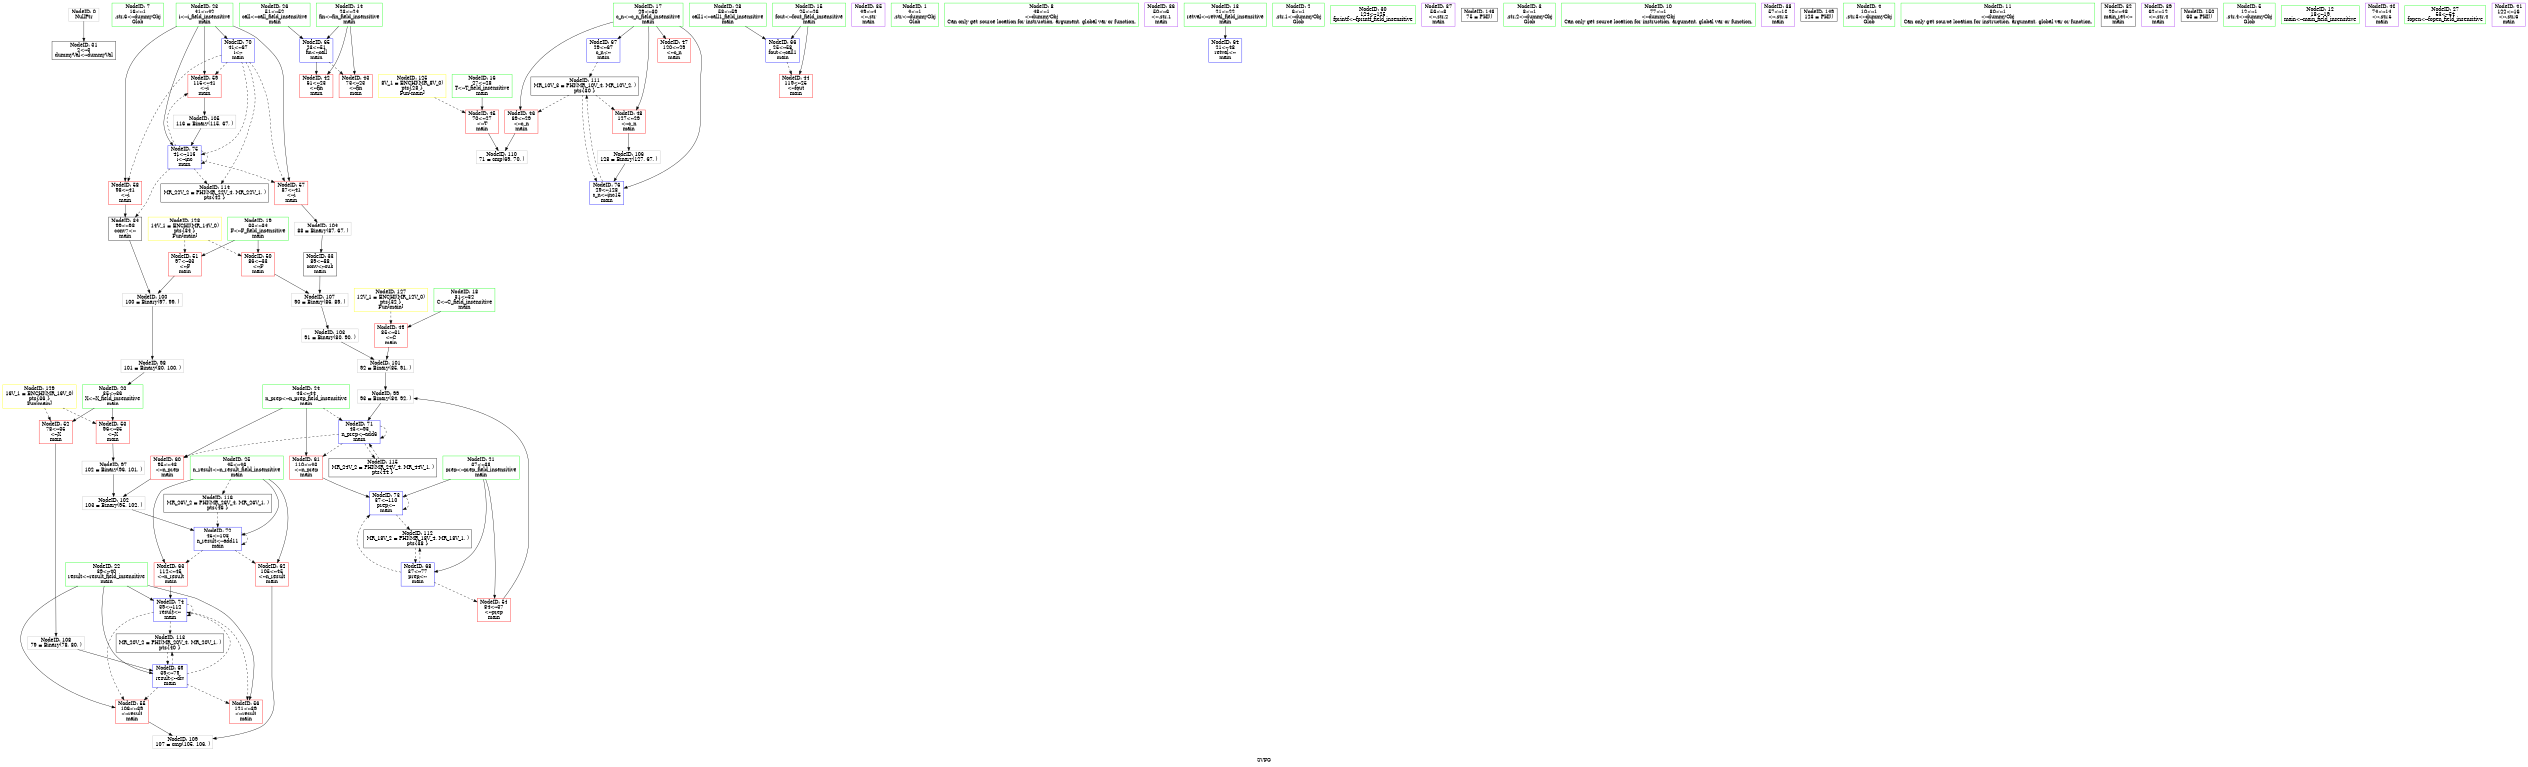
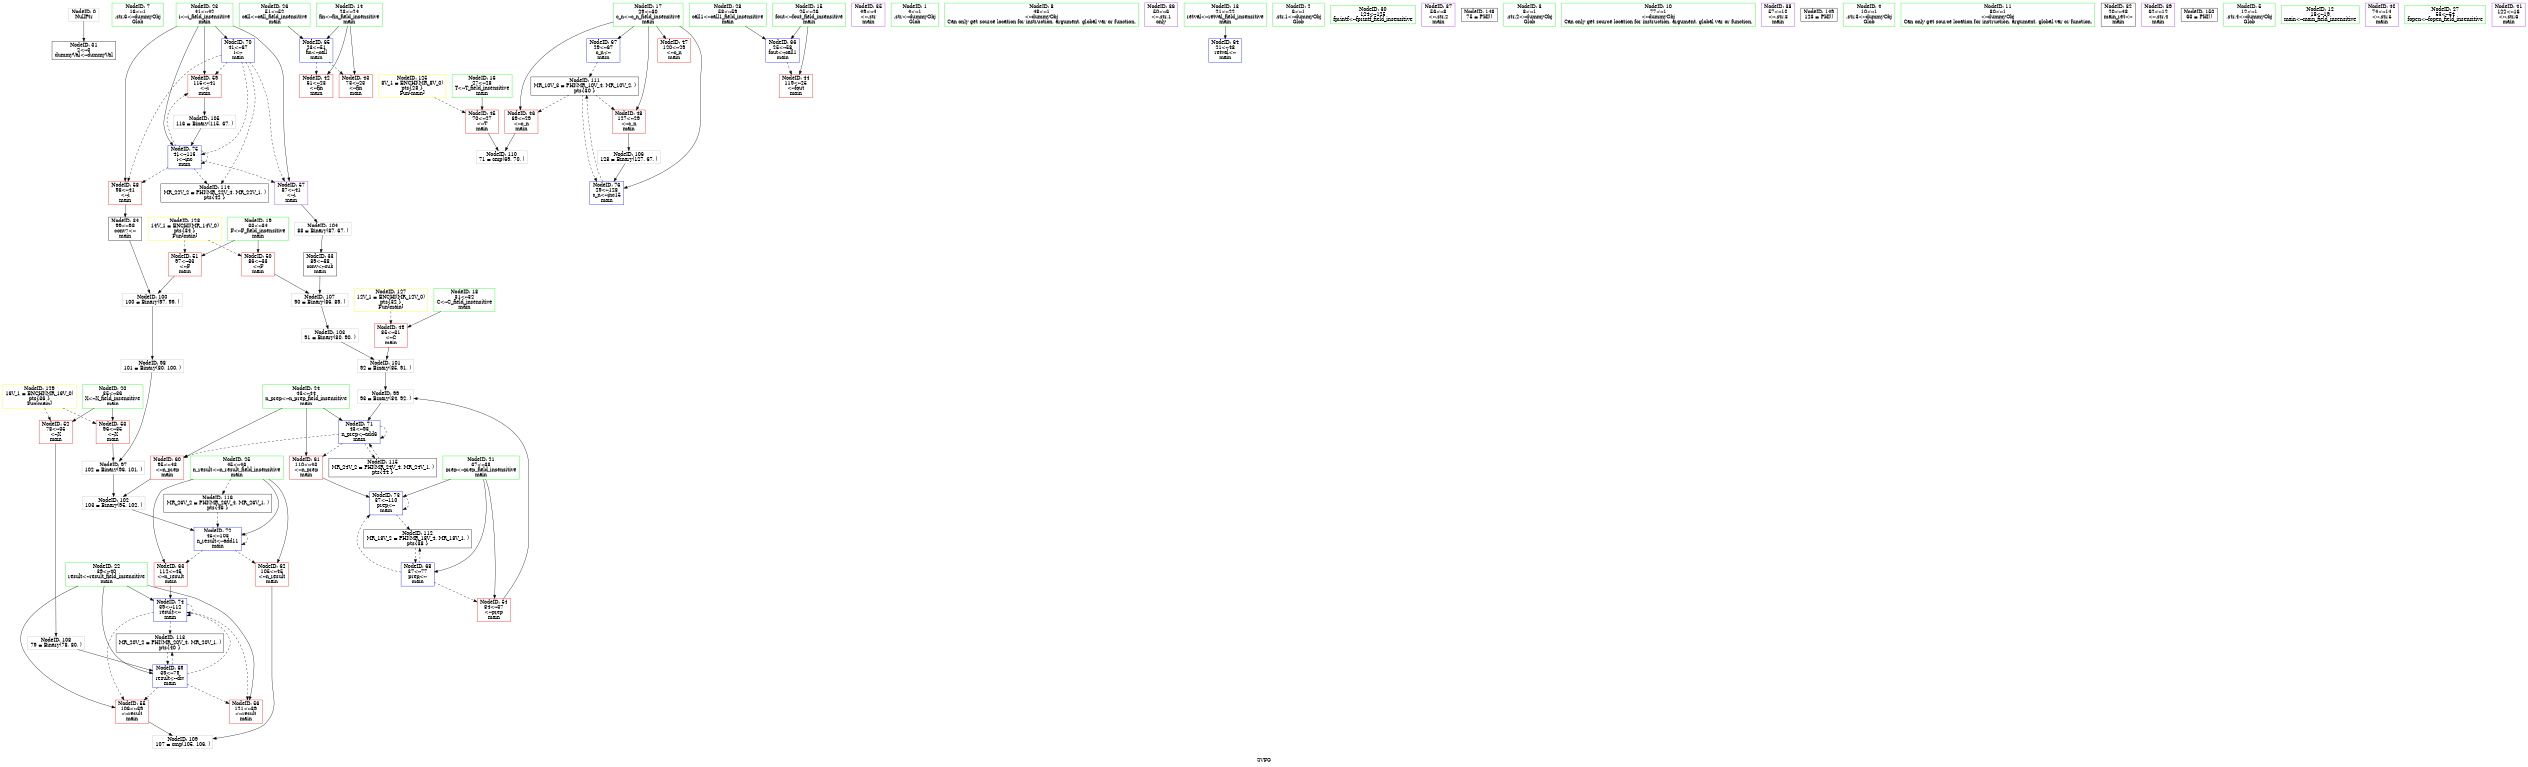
node "NodeID: 36": text "main" -> "only"
edge "NodeID: 65" -> "NodeID: 42": style solid -> dashed
edge "NodeID: 75" -> "NodeID: 34": now "NodeID: 75" -> "NodeID: 58"
node "NodeID: 57": color red -> purple
edge "NodeID: 98" -> "NodeID: 20": now "NodeID: 98" -> "NodeID: 97"
edge "NodeID: 24" -> "NodeID: 71": style dashed -> solid
node "NodeID: 115": text "MR_24V_2 = PHI(MR_24V_4, MR_44V_1, )" -> "MR_24V_2 = PHI(MR_24V_4, MR_24V_1, )"
